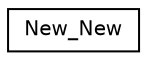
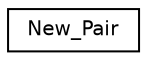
node "New_New": label "New_New" -> "New_Pair"
